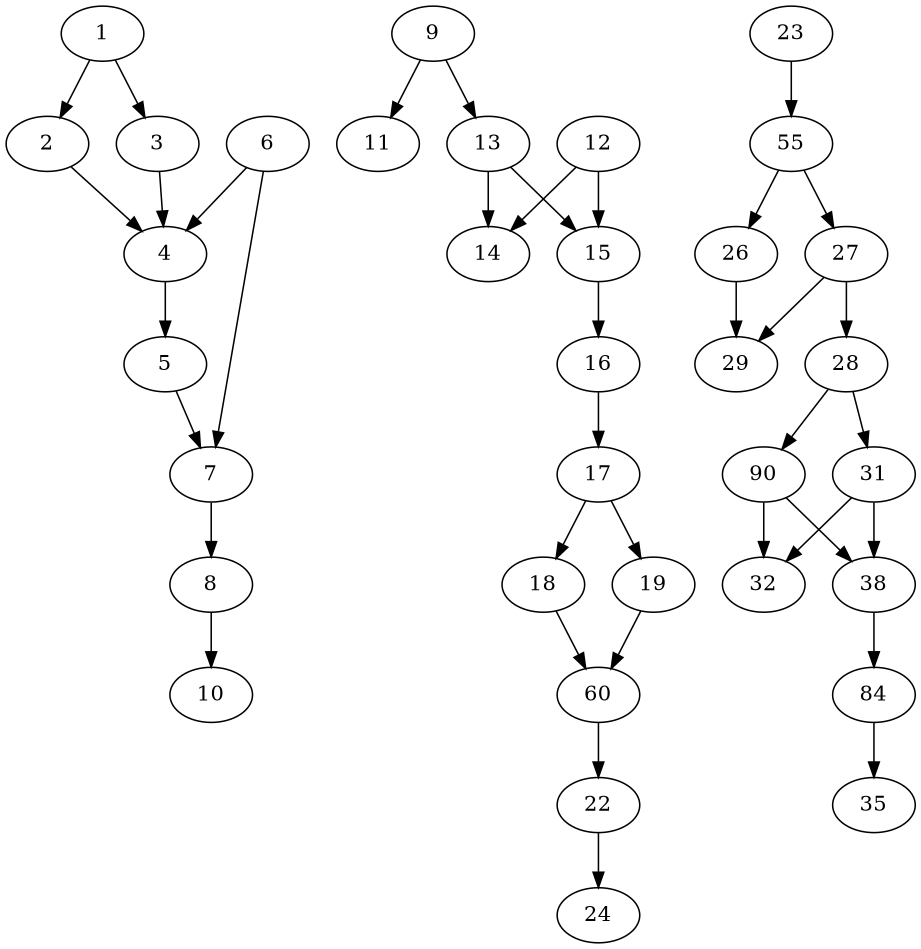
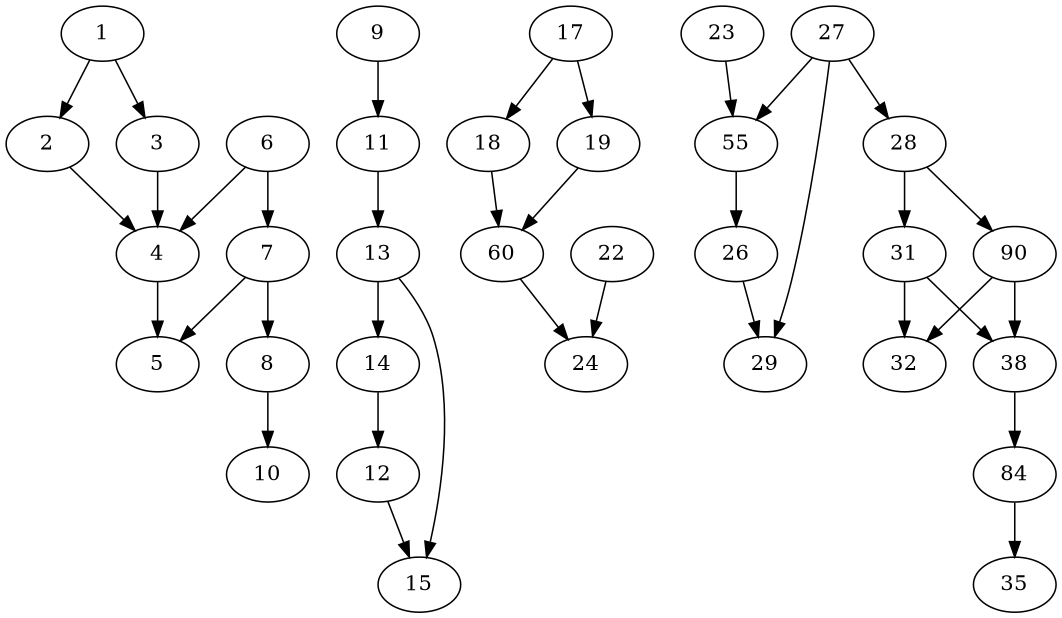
edge "9" -> "13": now "11" -> "13"
edge "12" -> "14": reversed
edge "55" -> "27": reversed
node "16": removed
edge "5" -> "7": reversed
edge "60" -> "22": now "60" -> "24"
